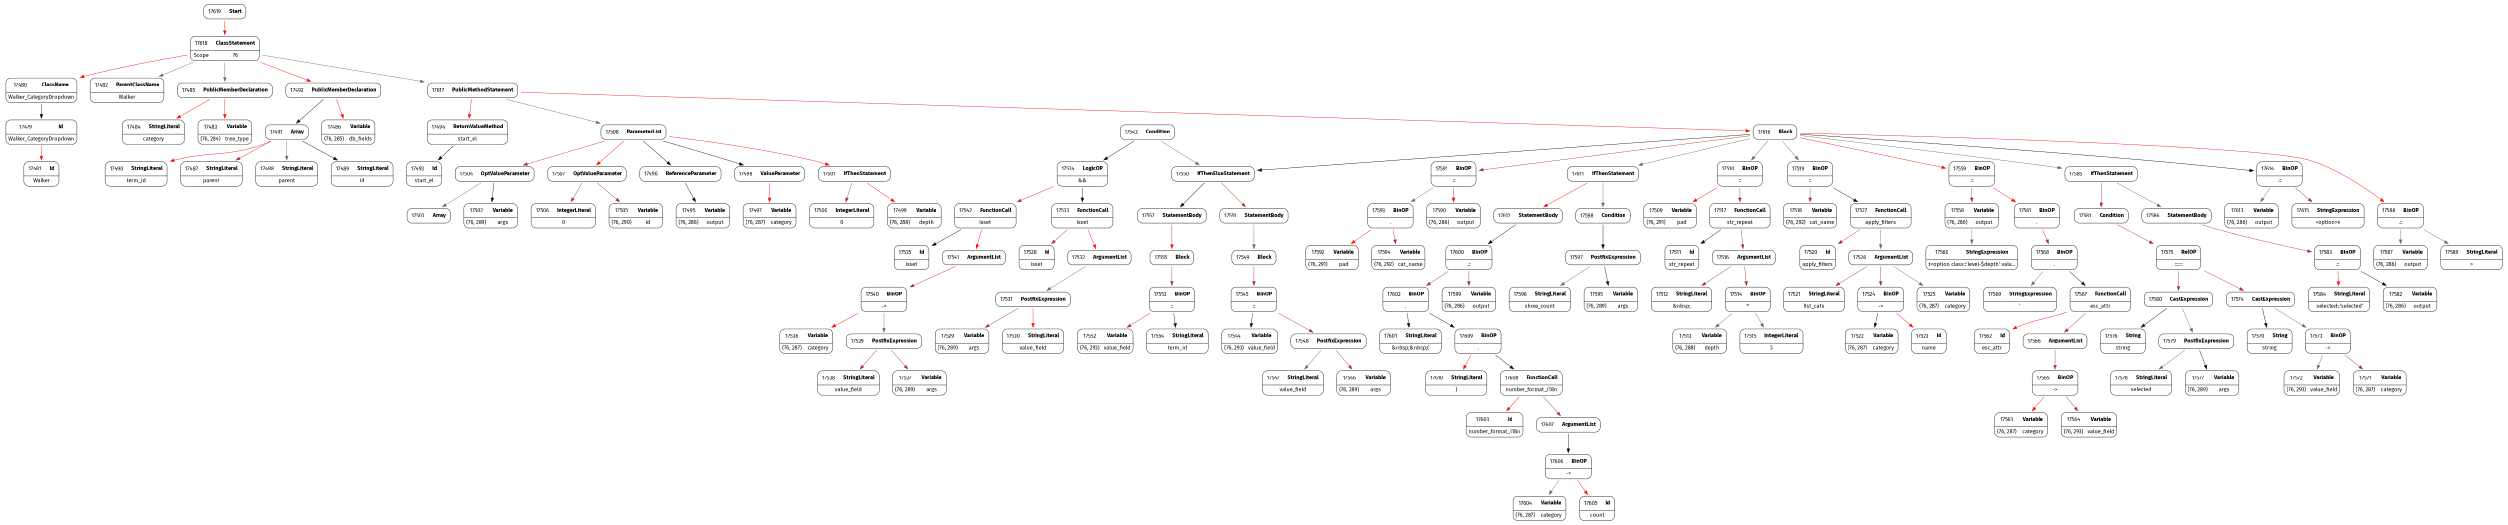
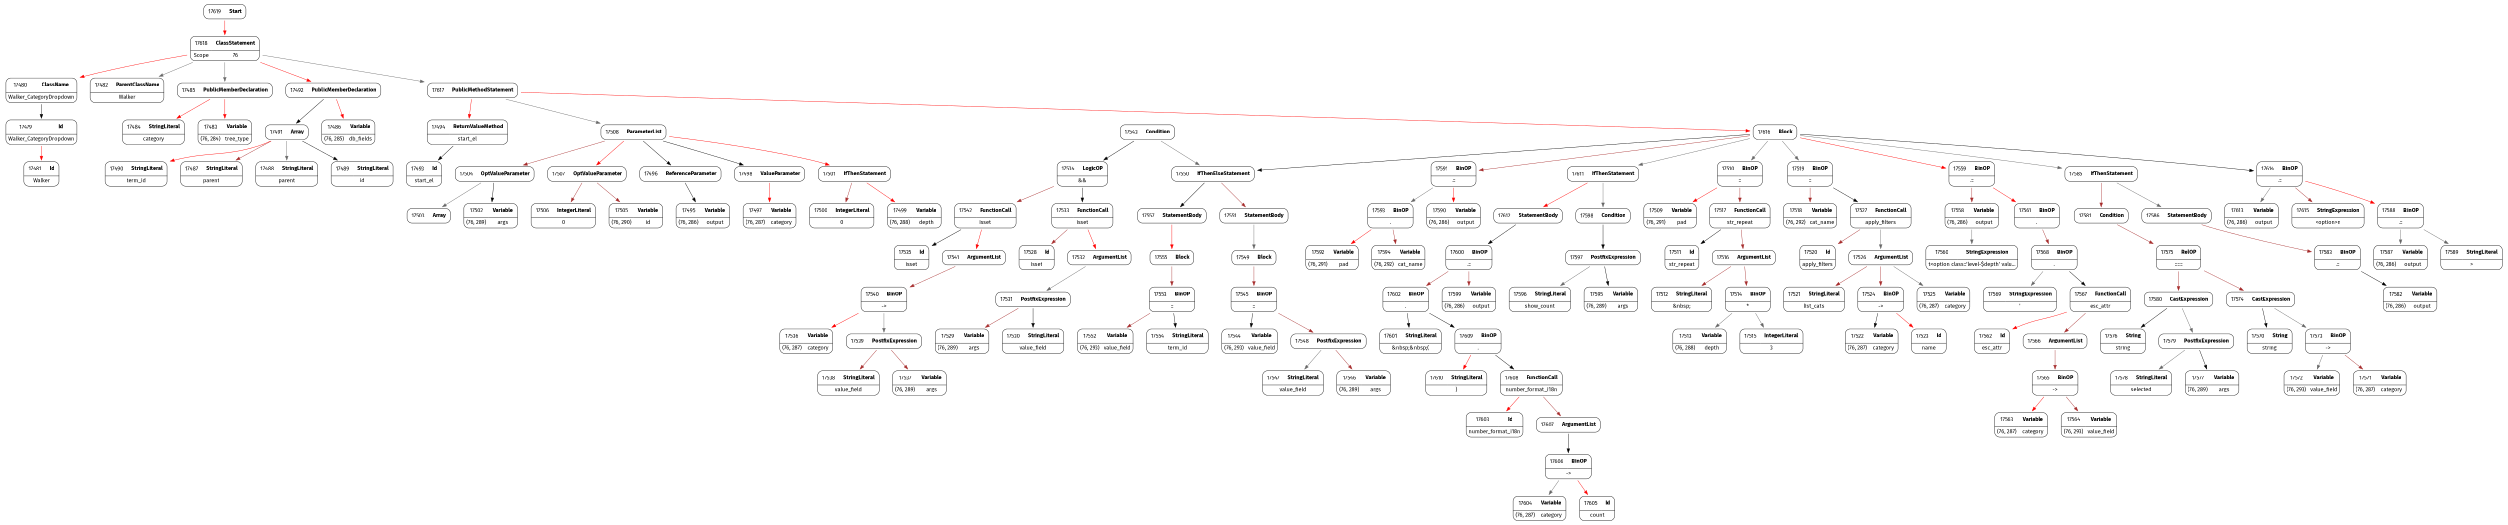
edge "17616" -> "17588": now "17614" -> "17588"
node "17584": removed
edge "17531" -> "17530": color red -> black
